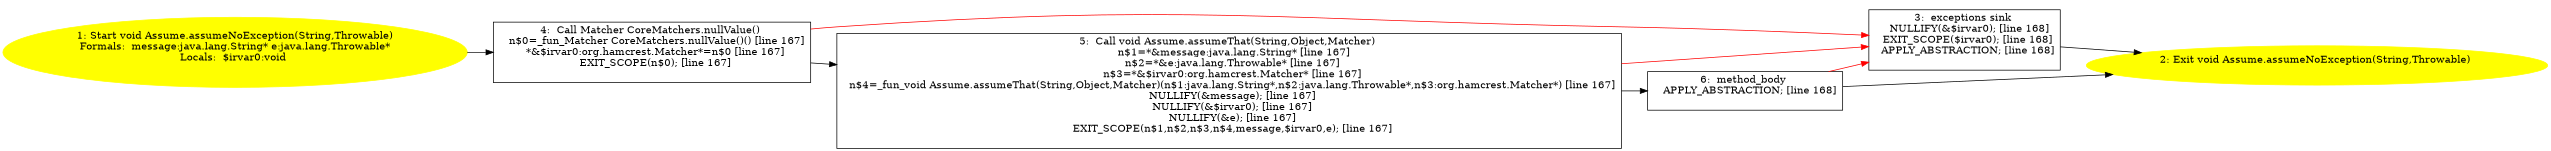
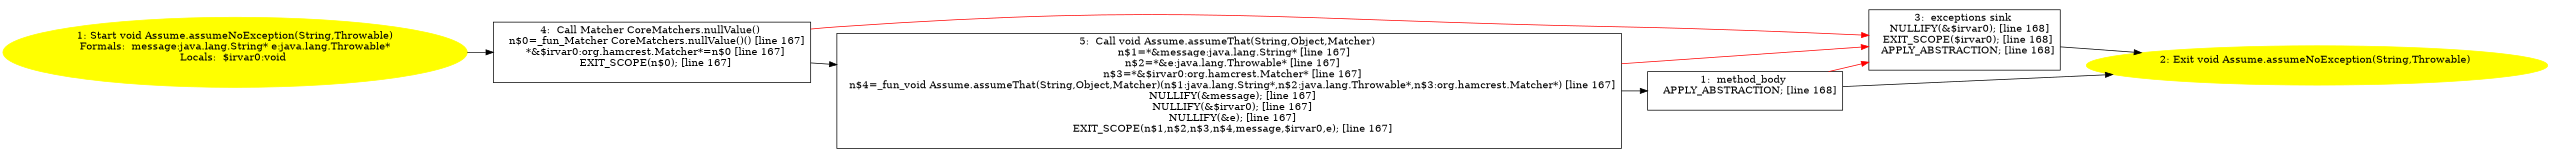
node "6:  method_body APPLY_ABSTRACTION; [line 168]": label "6:  method_body APPLY_ABSTRACTION; [line 168]" -> "1:  method_body APPLY_ABSTRACTION; [line 168]"
